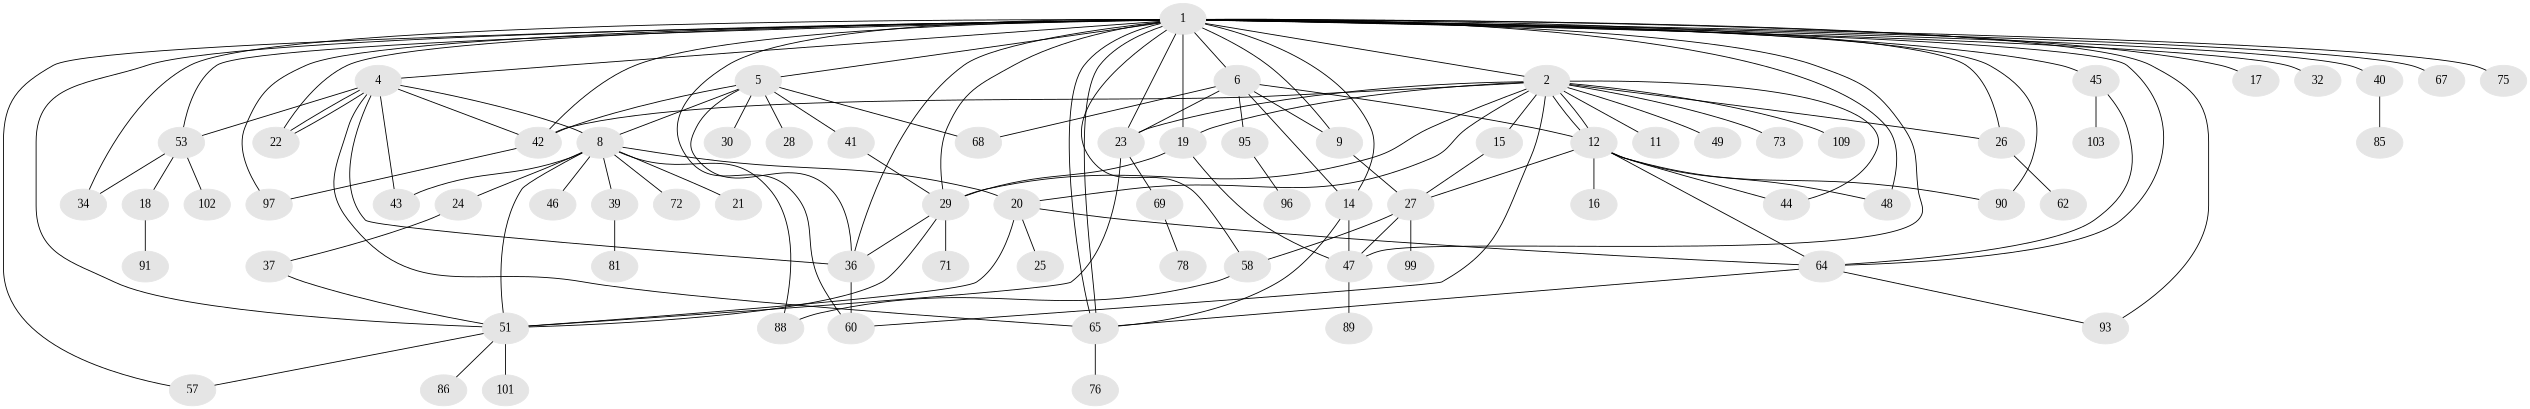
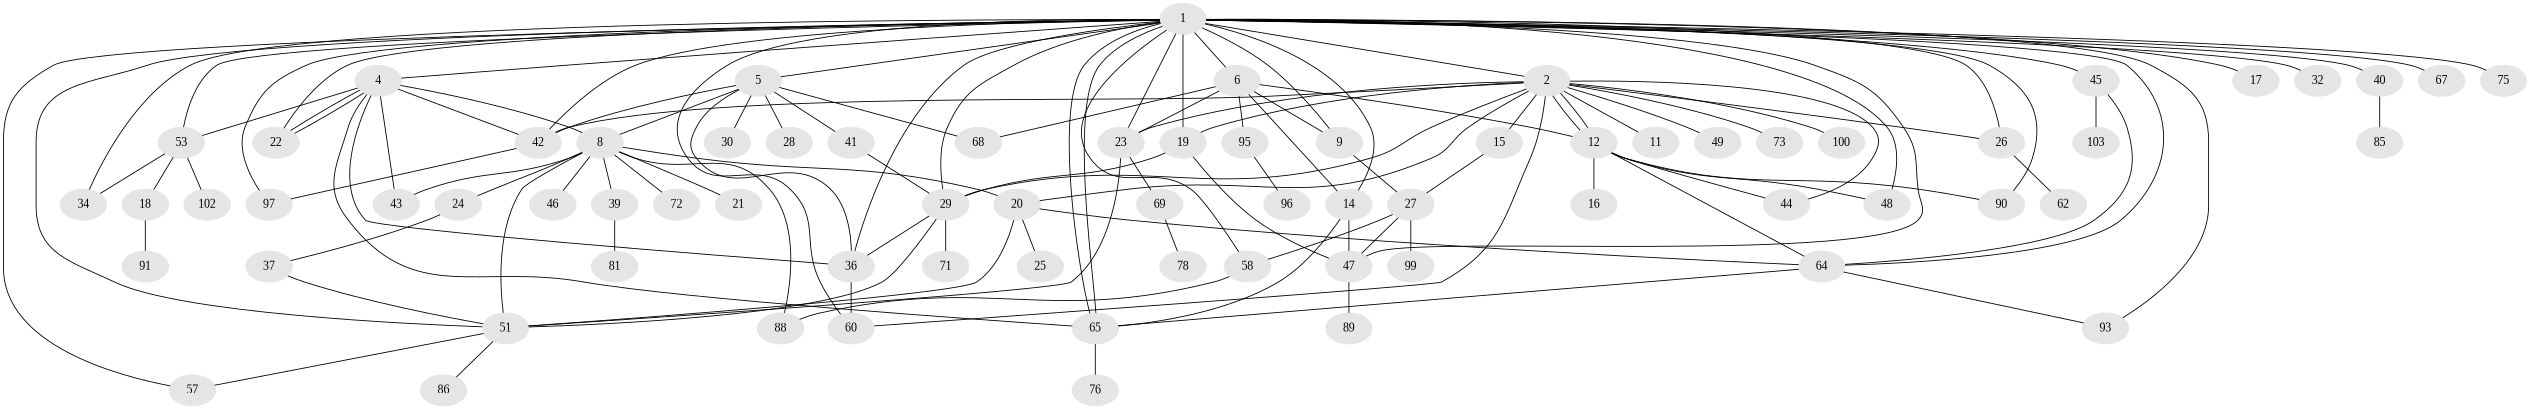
node "109": label "109" -> "100"
edge "12" -- "27": removed
node "101": removed
